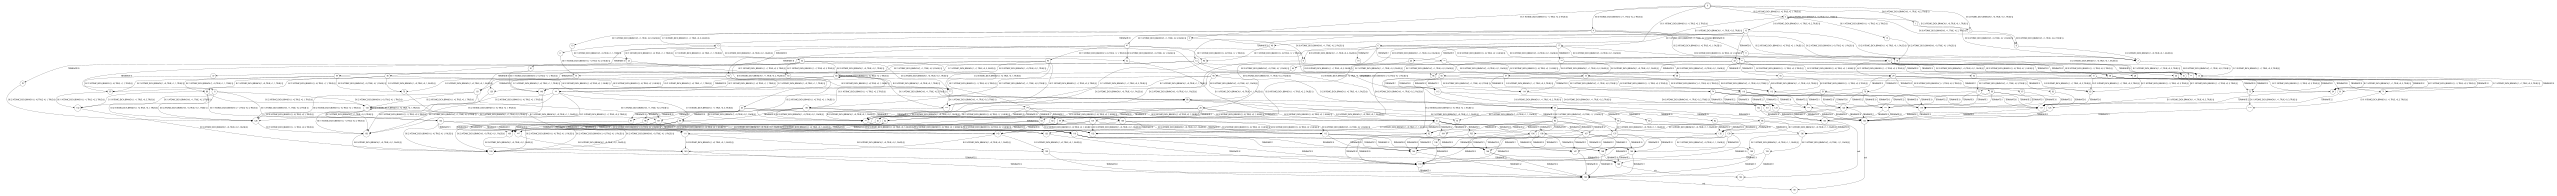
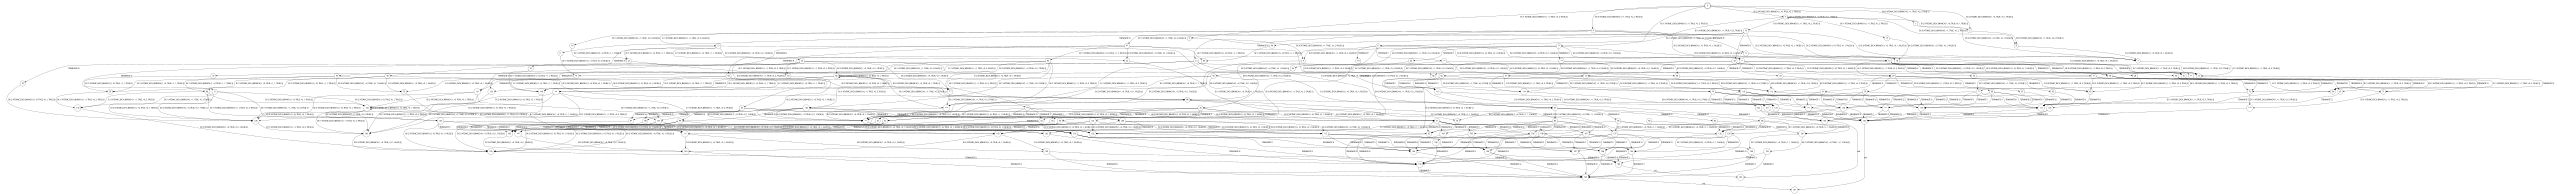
edge "35" -> "83": removed, label "TERMINATE !2"
